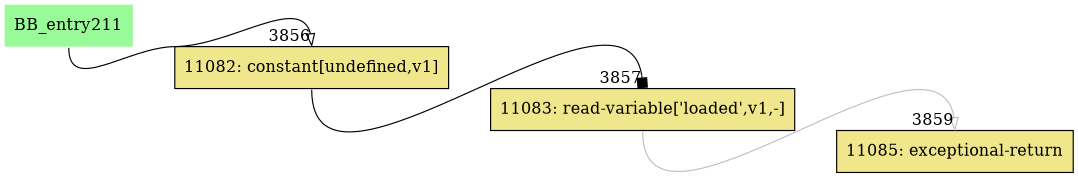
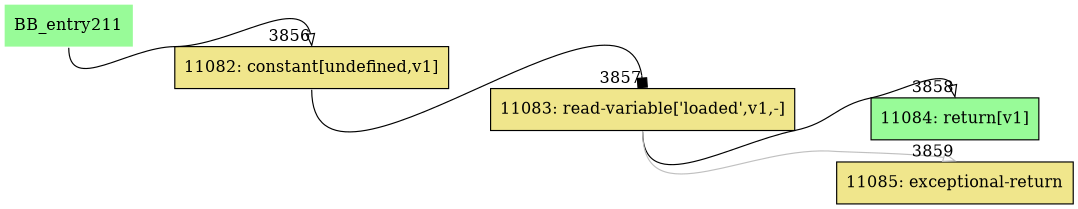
node "11084: return[v1]": added
